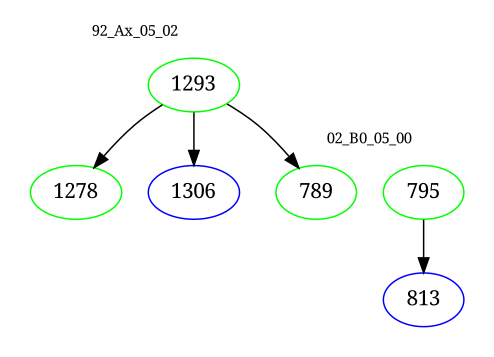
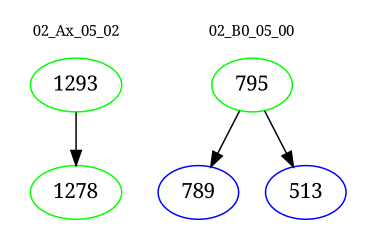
cluster "92_Ax_05_02": label "92_Ax_05_02" -> "02_Ax_05_02"
edge "1293" -> "789": now "795" -> "789"
node "1306": removed
node "789": color green -> blue
node "813": label "813" -> "513"
